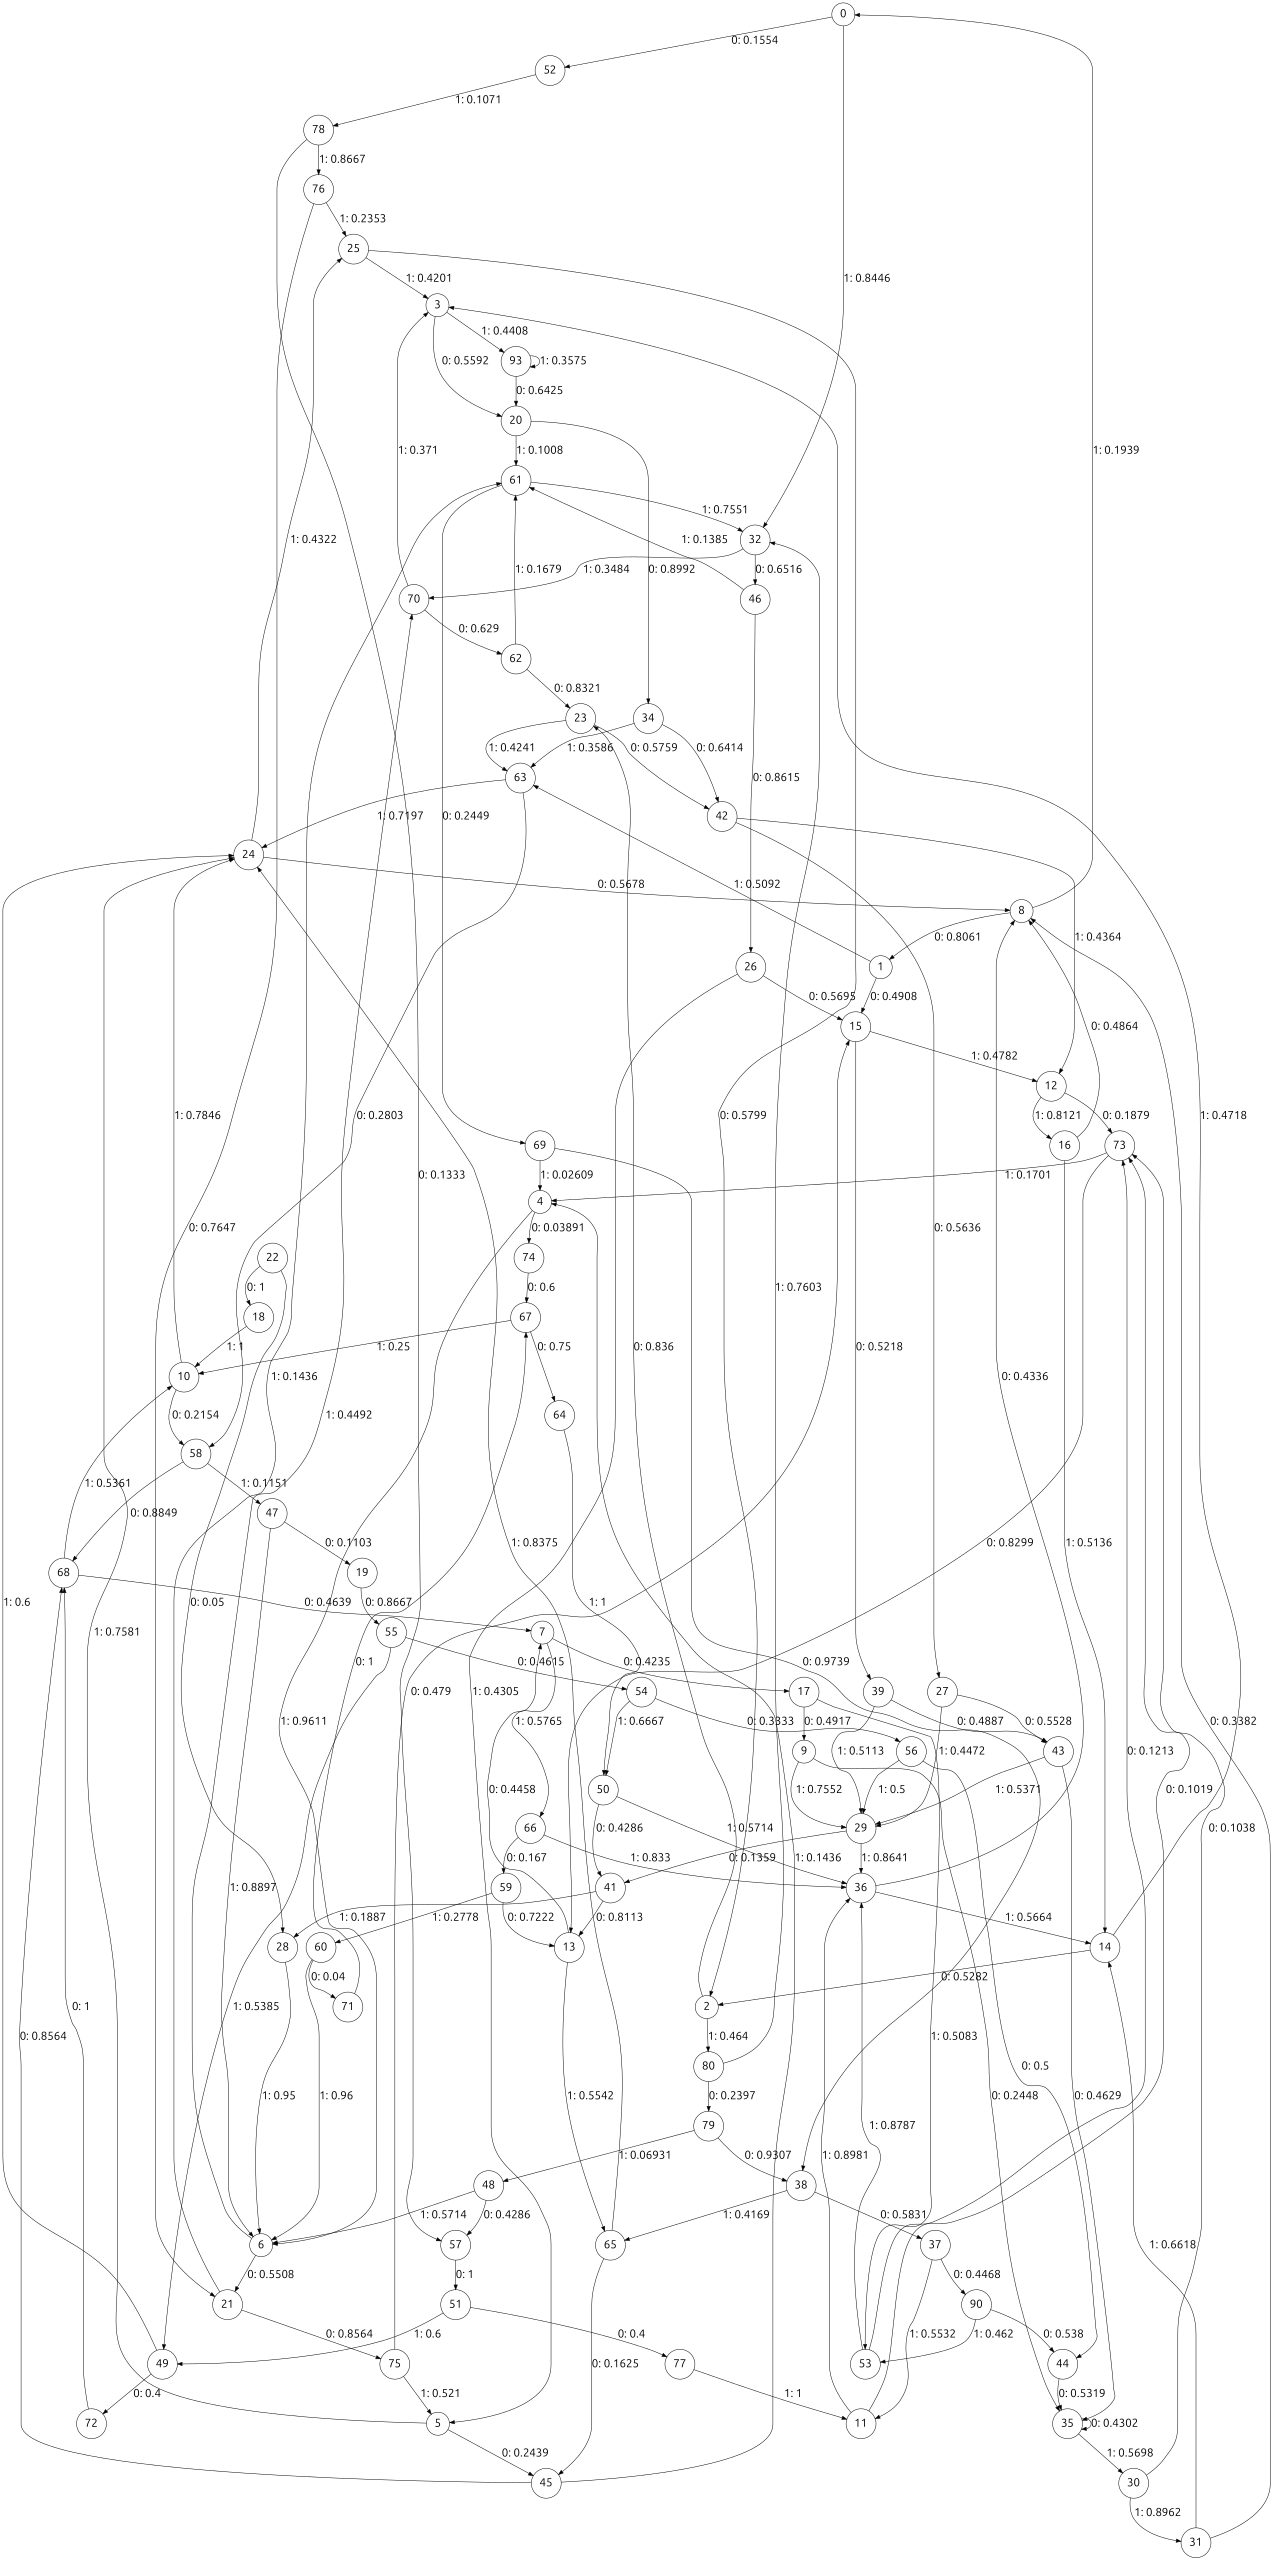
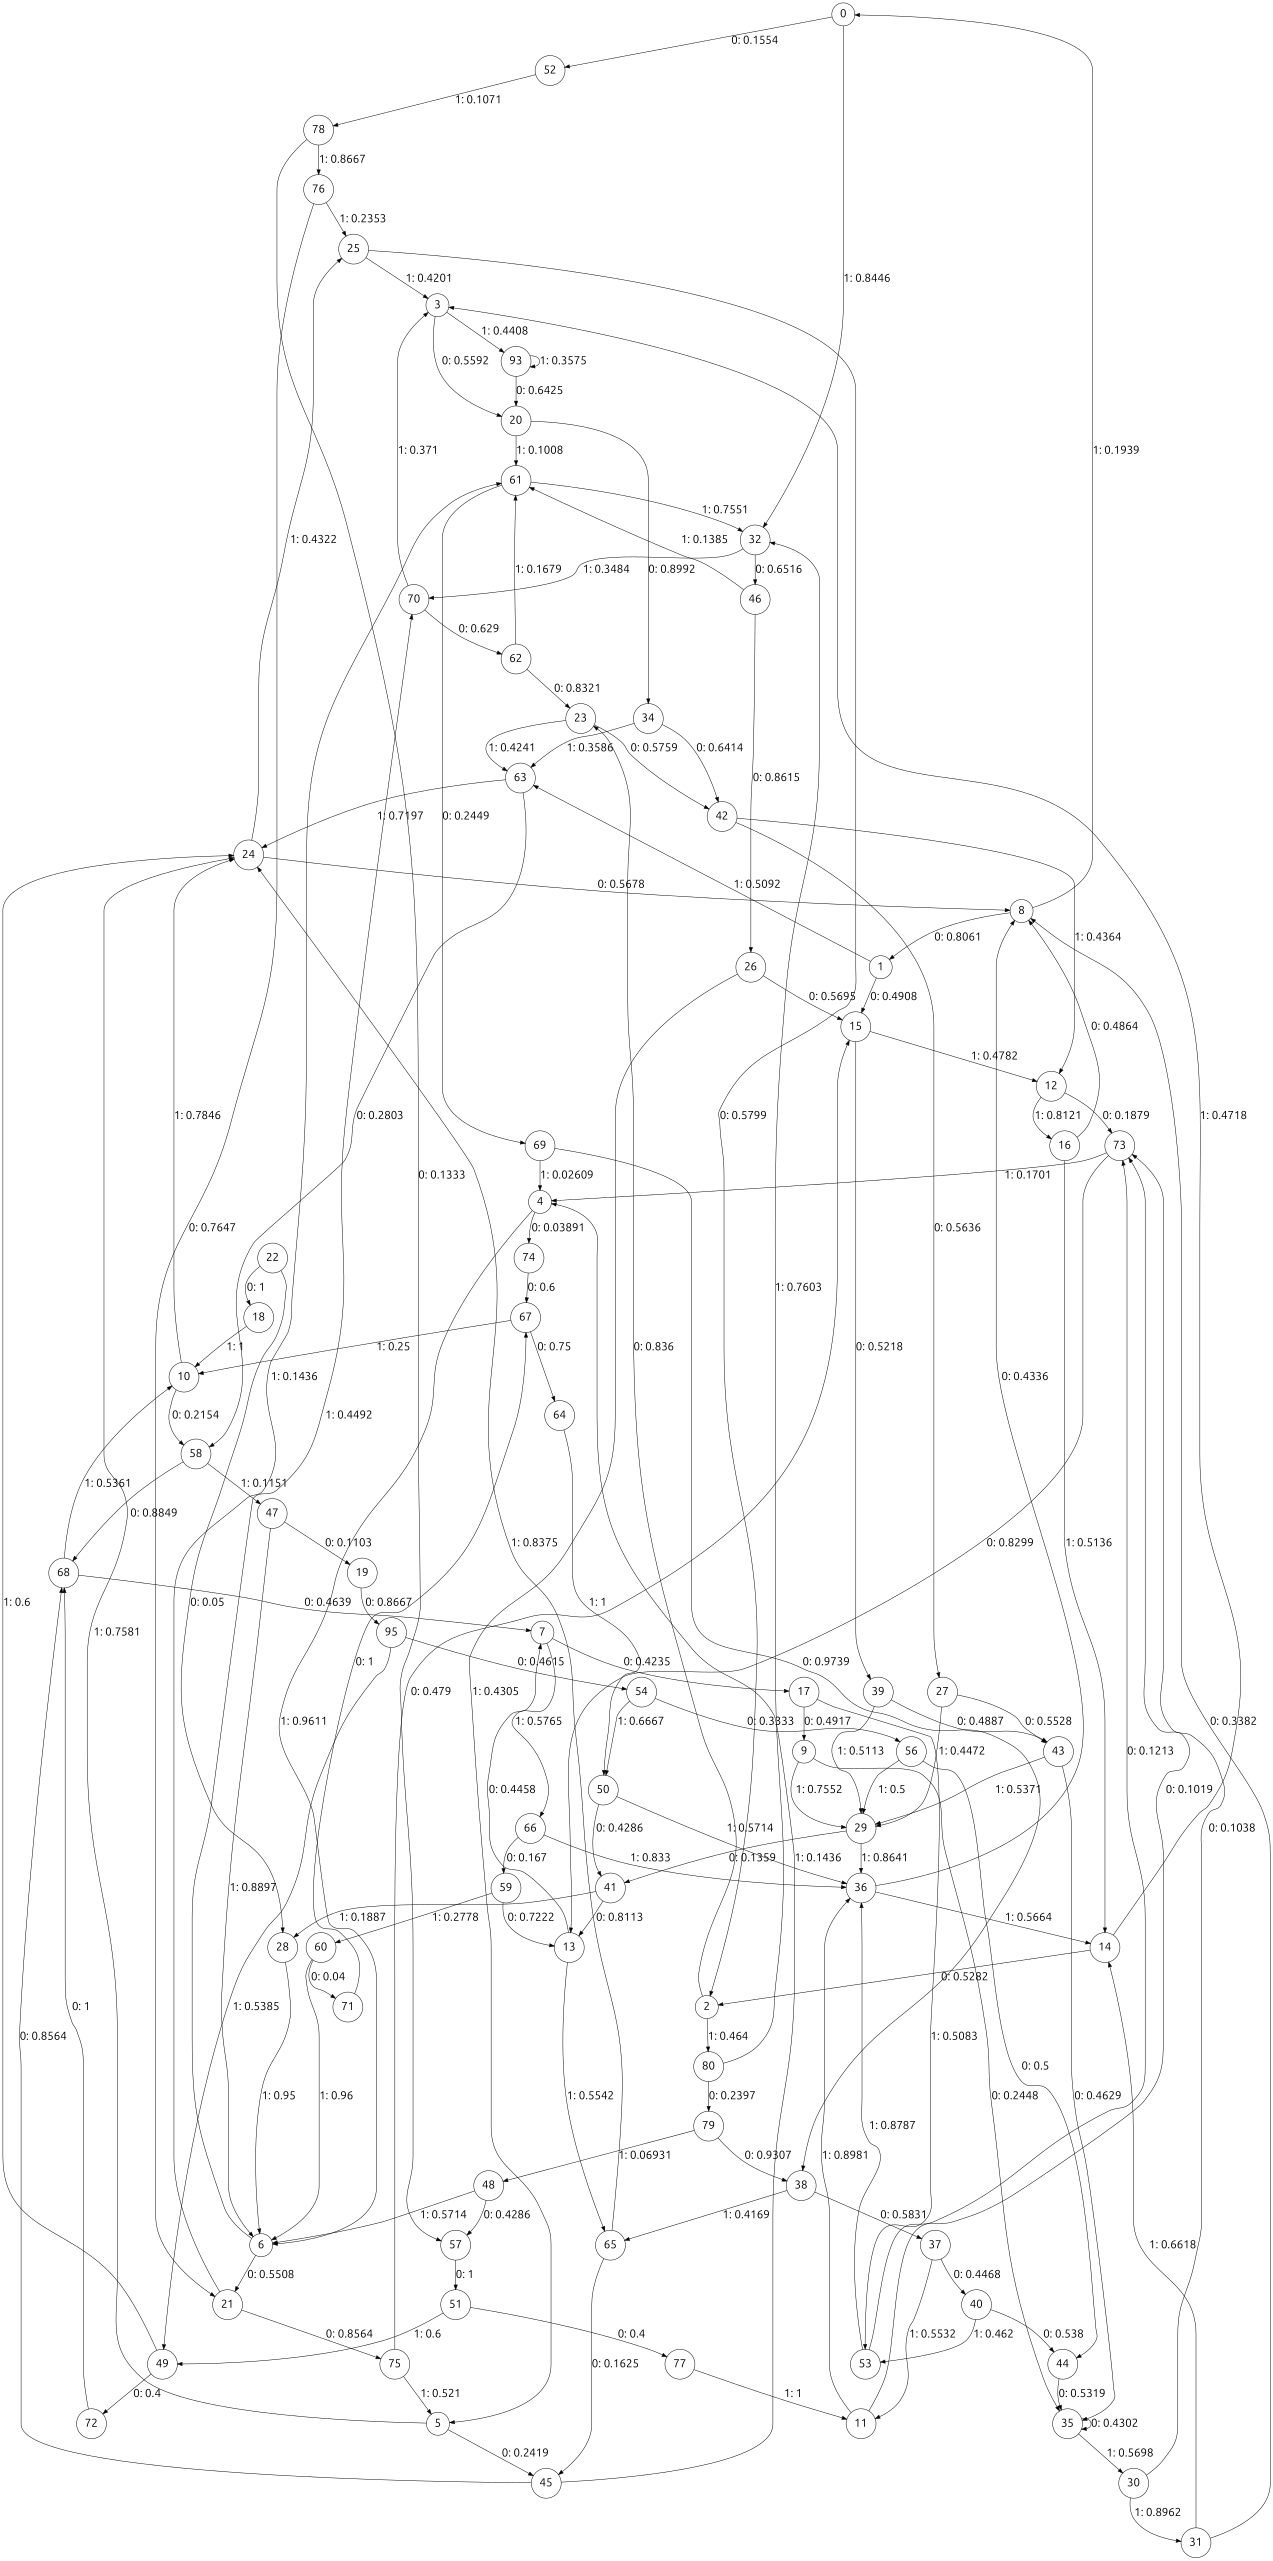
node "55": label "55" -> "95"
node "90": label "90" -> "40"
edge "5" -> "45": label "0: 0.2439   " -> "0: 0.2419   "
